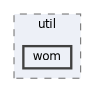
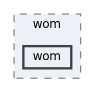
cluster "util": label "util" -> "wom"
